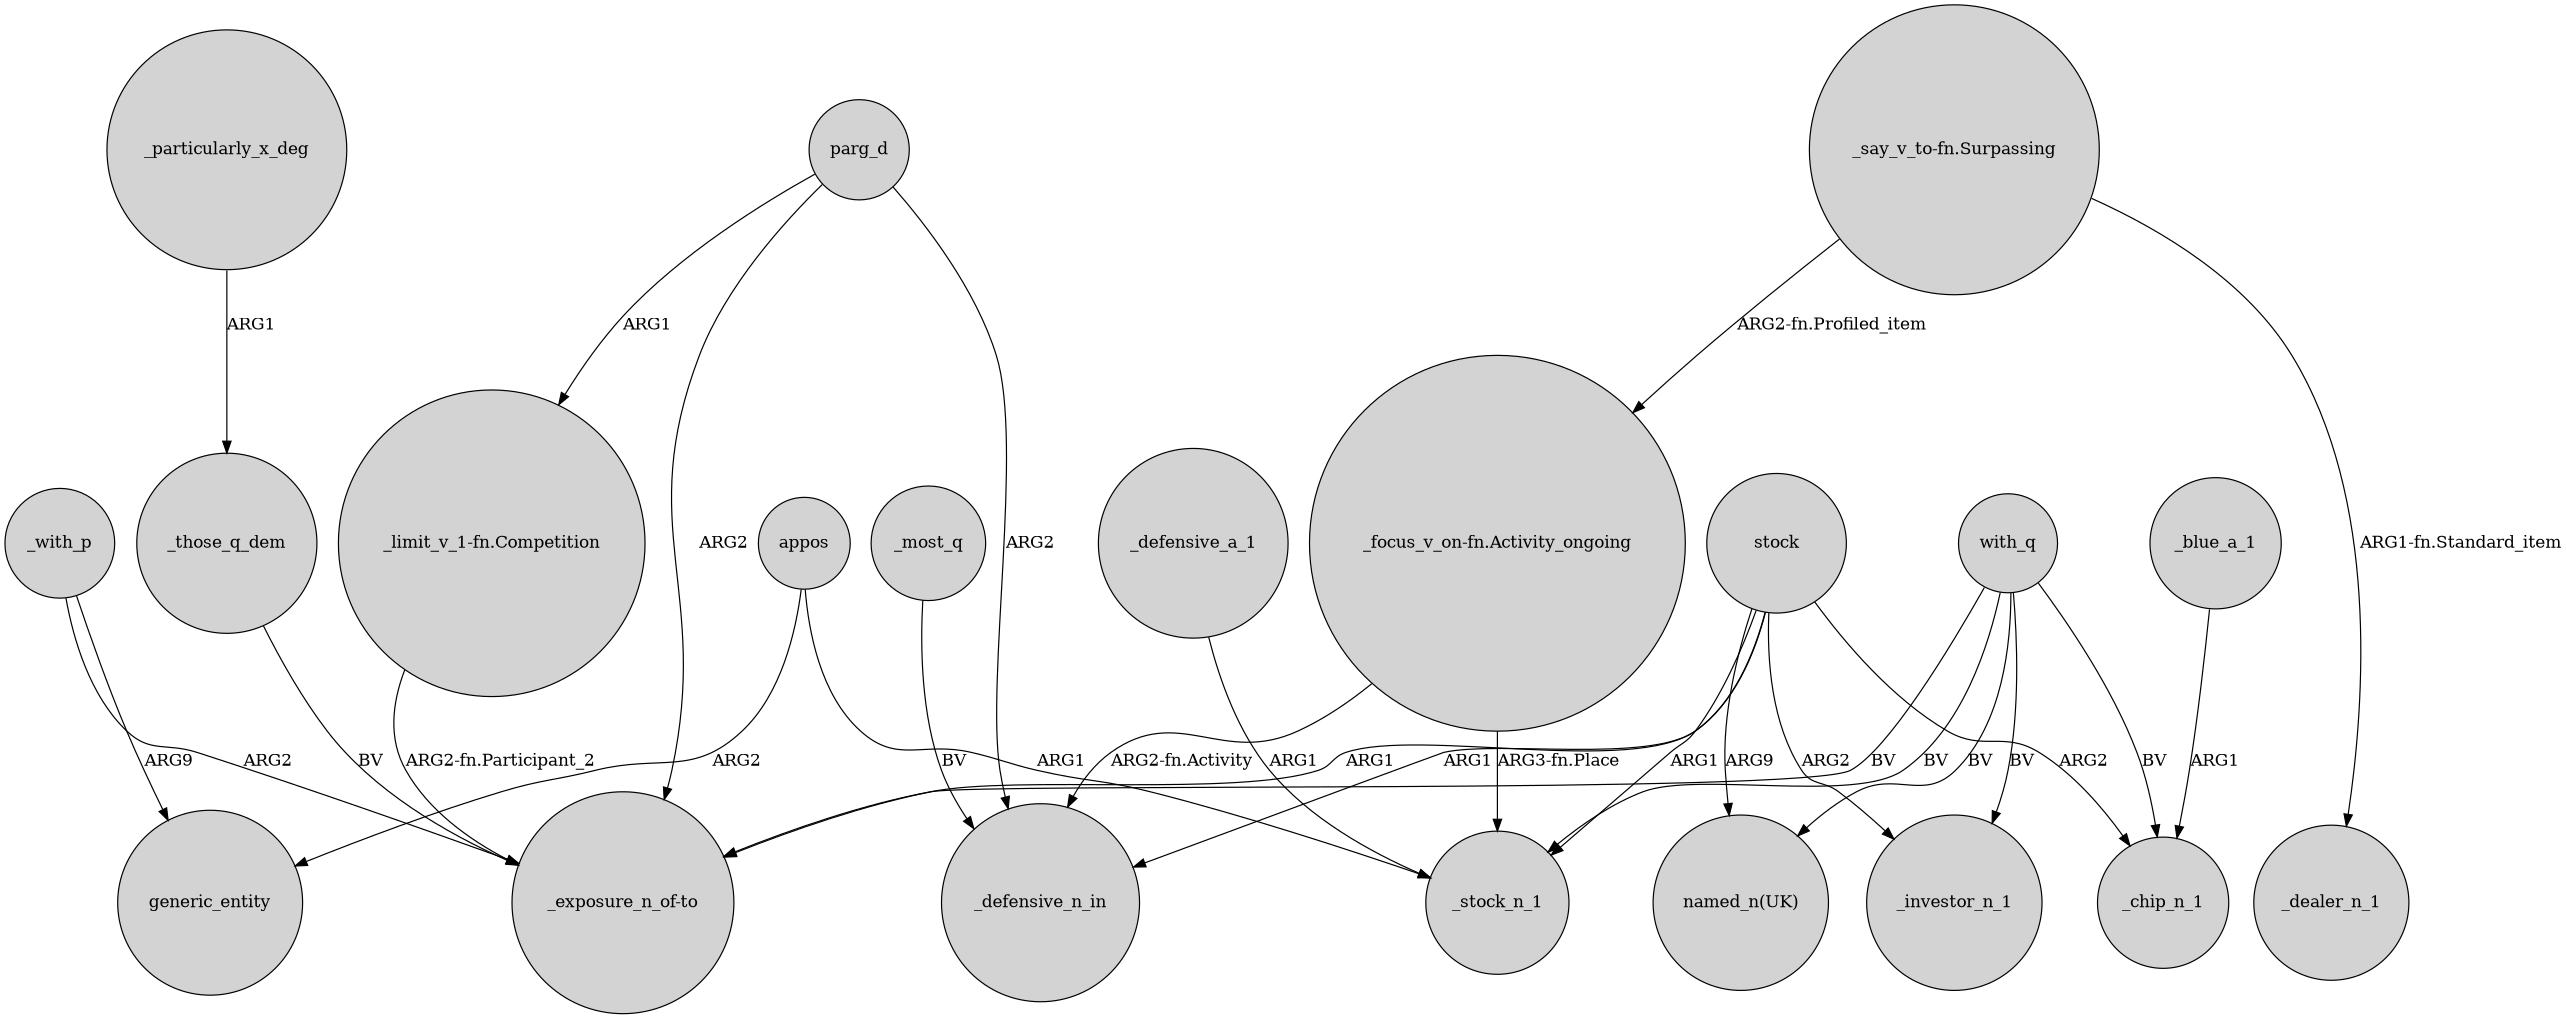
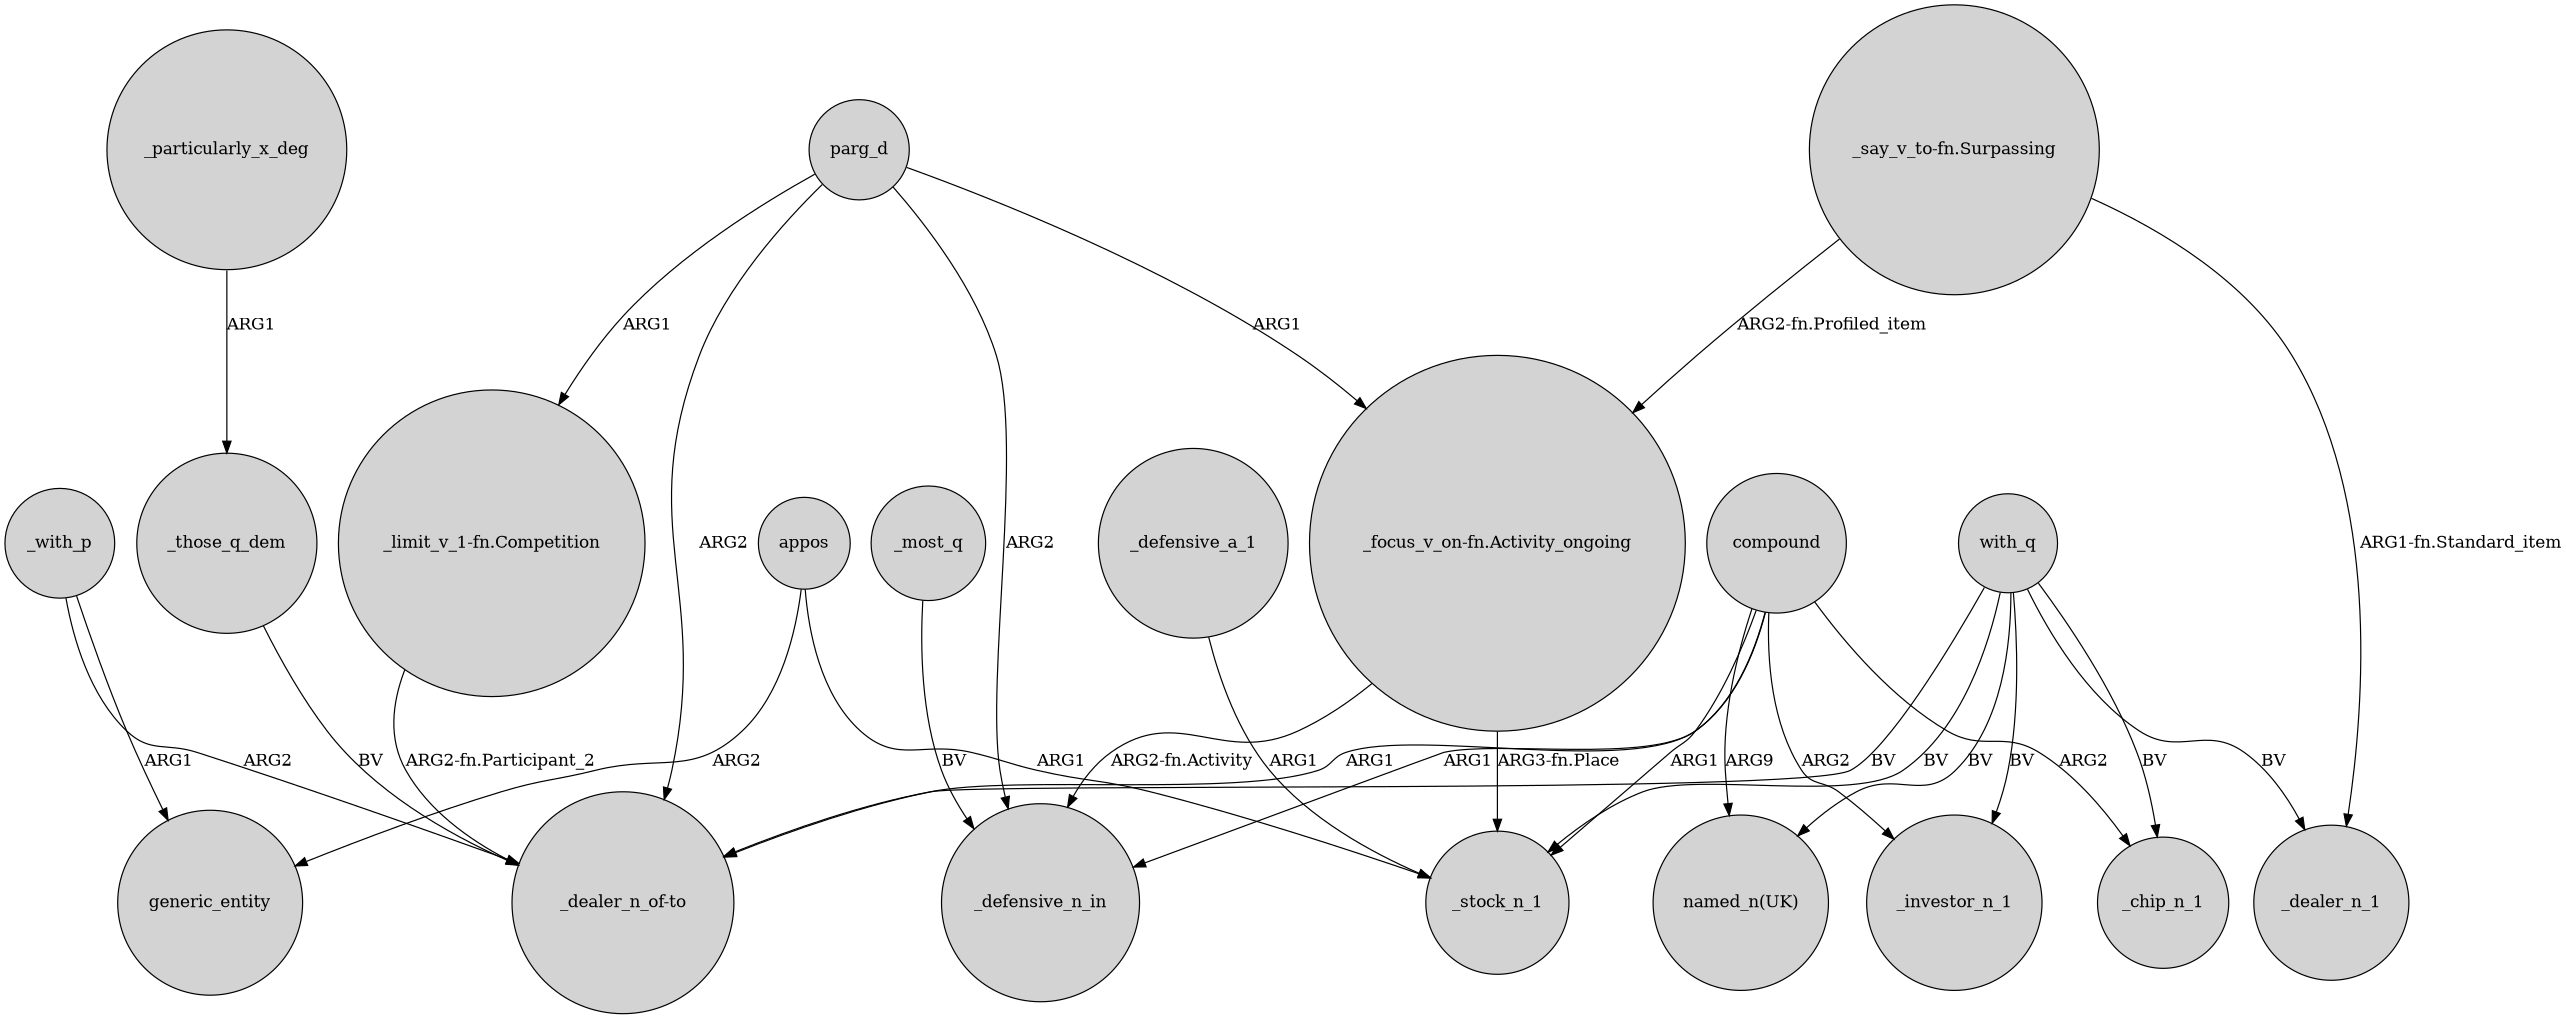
edge "parg_d" -> "_focus_v_on-fn.Activity_ongoing": added, label "ARG1"
node "stock": label "stock" -> "compound"
node "_blue_a_1": removed
edge "with_q" -> "_dealer_n_1": added, label "BV"
edge "_with_p" -> "generic_entity": label "ARG9" -> "ARG1"
node "_exposure_n_of-to": label "_exposure_n_of-to" -> "_dealer_n_of-to"
